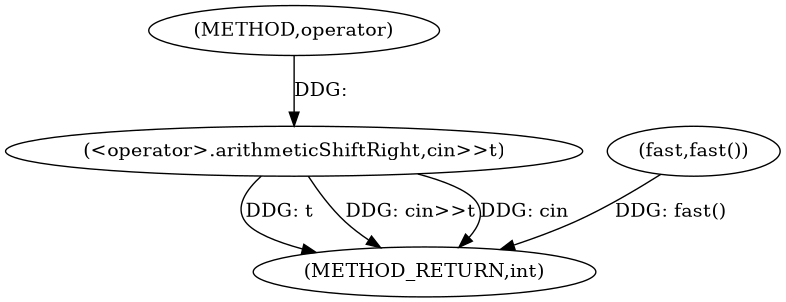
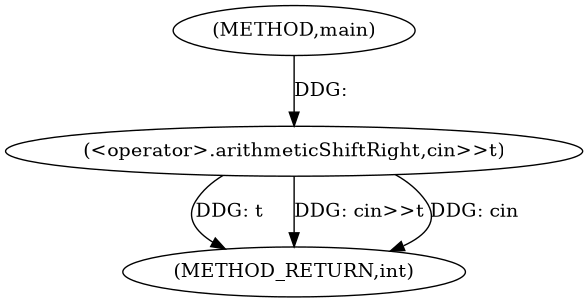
node "(METHOD,operator)": label "(METHOD,operator)" -> "(METHOD,main)"
node "(fast,fast())": removed
